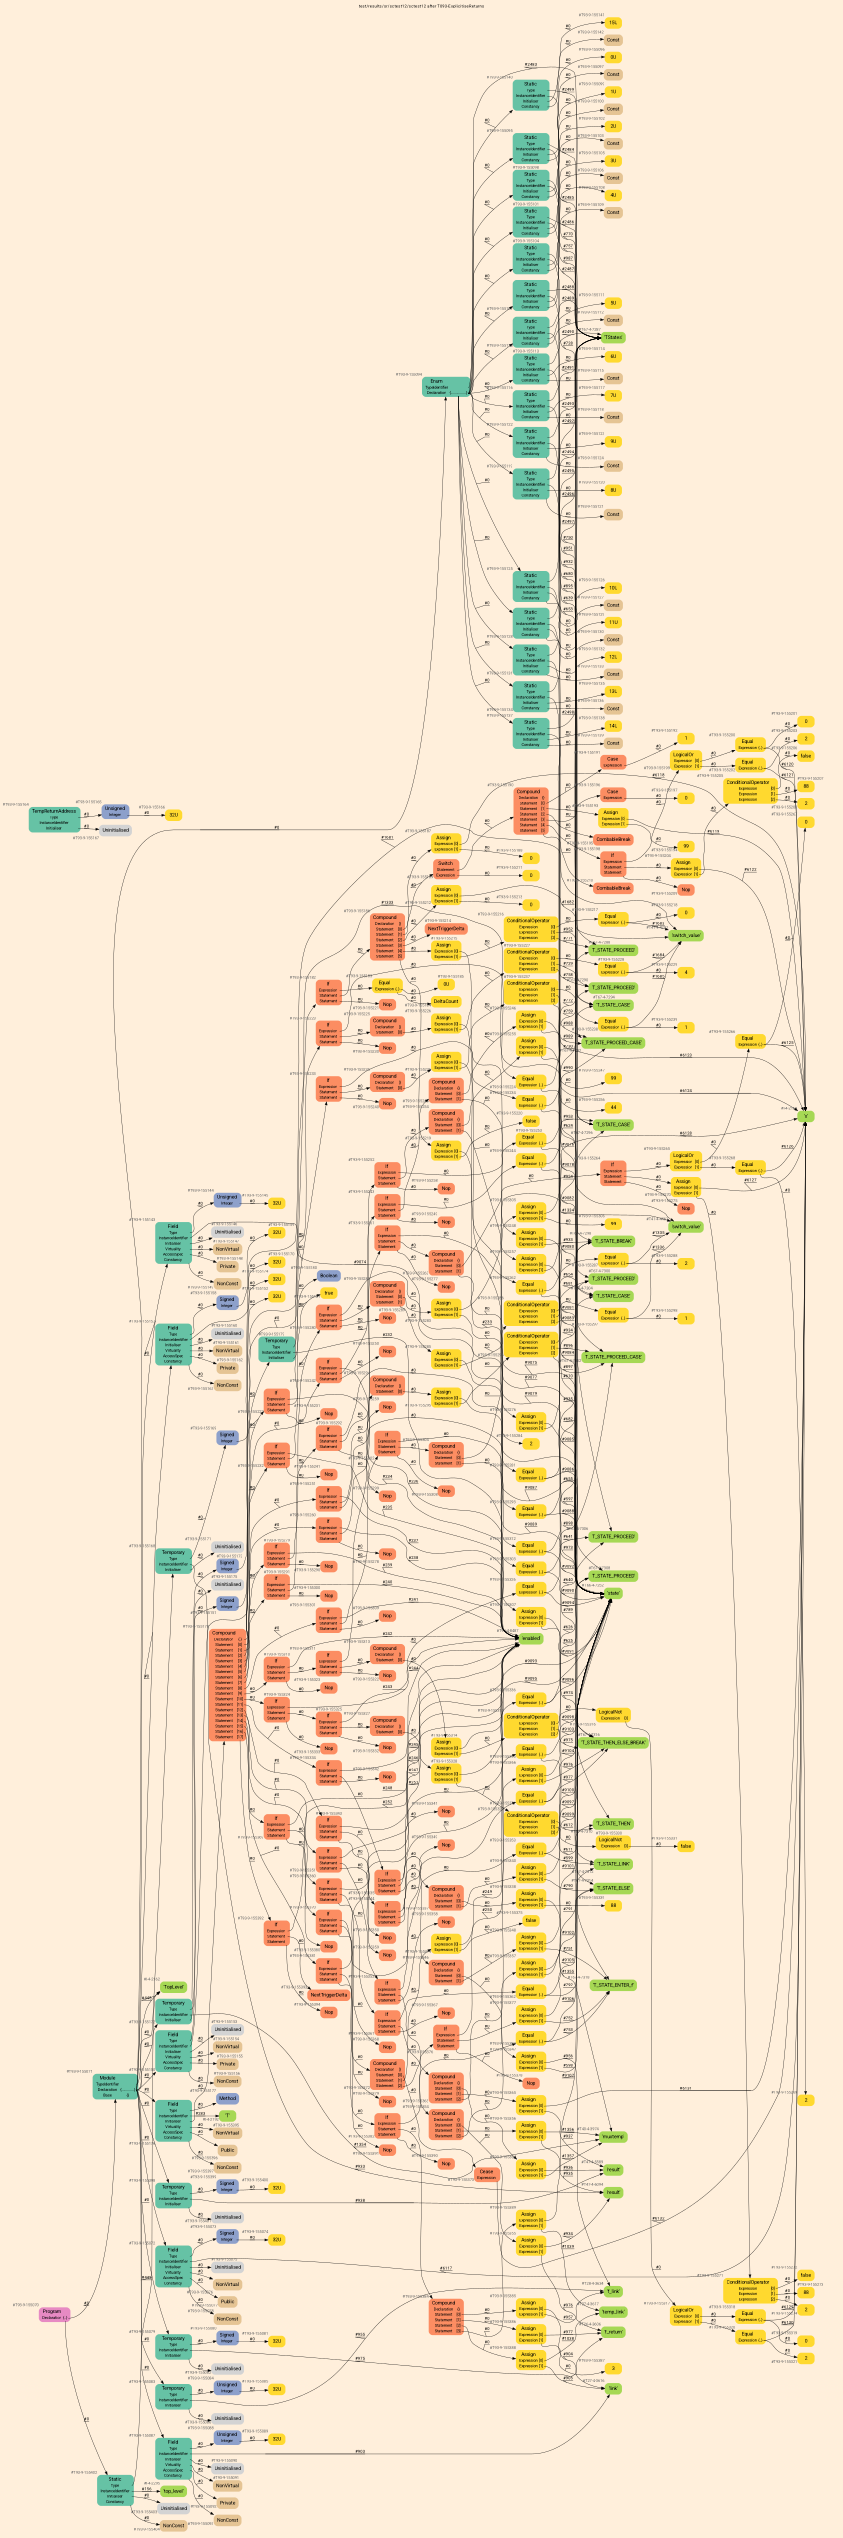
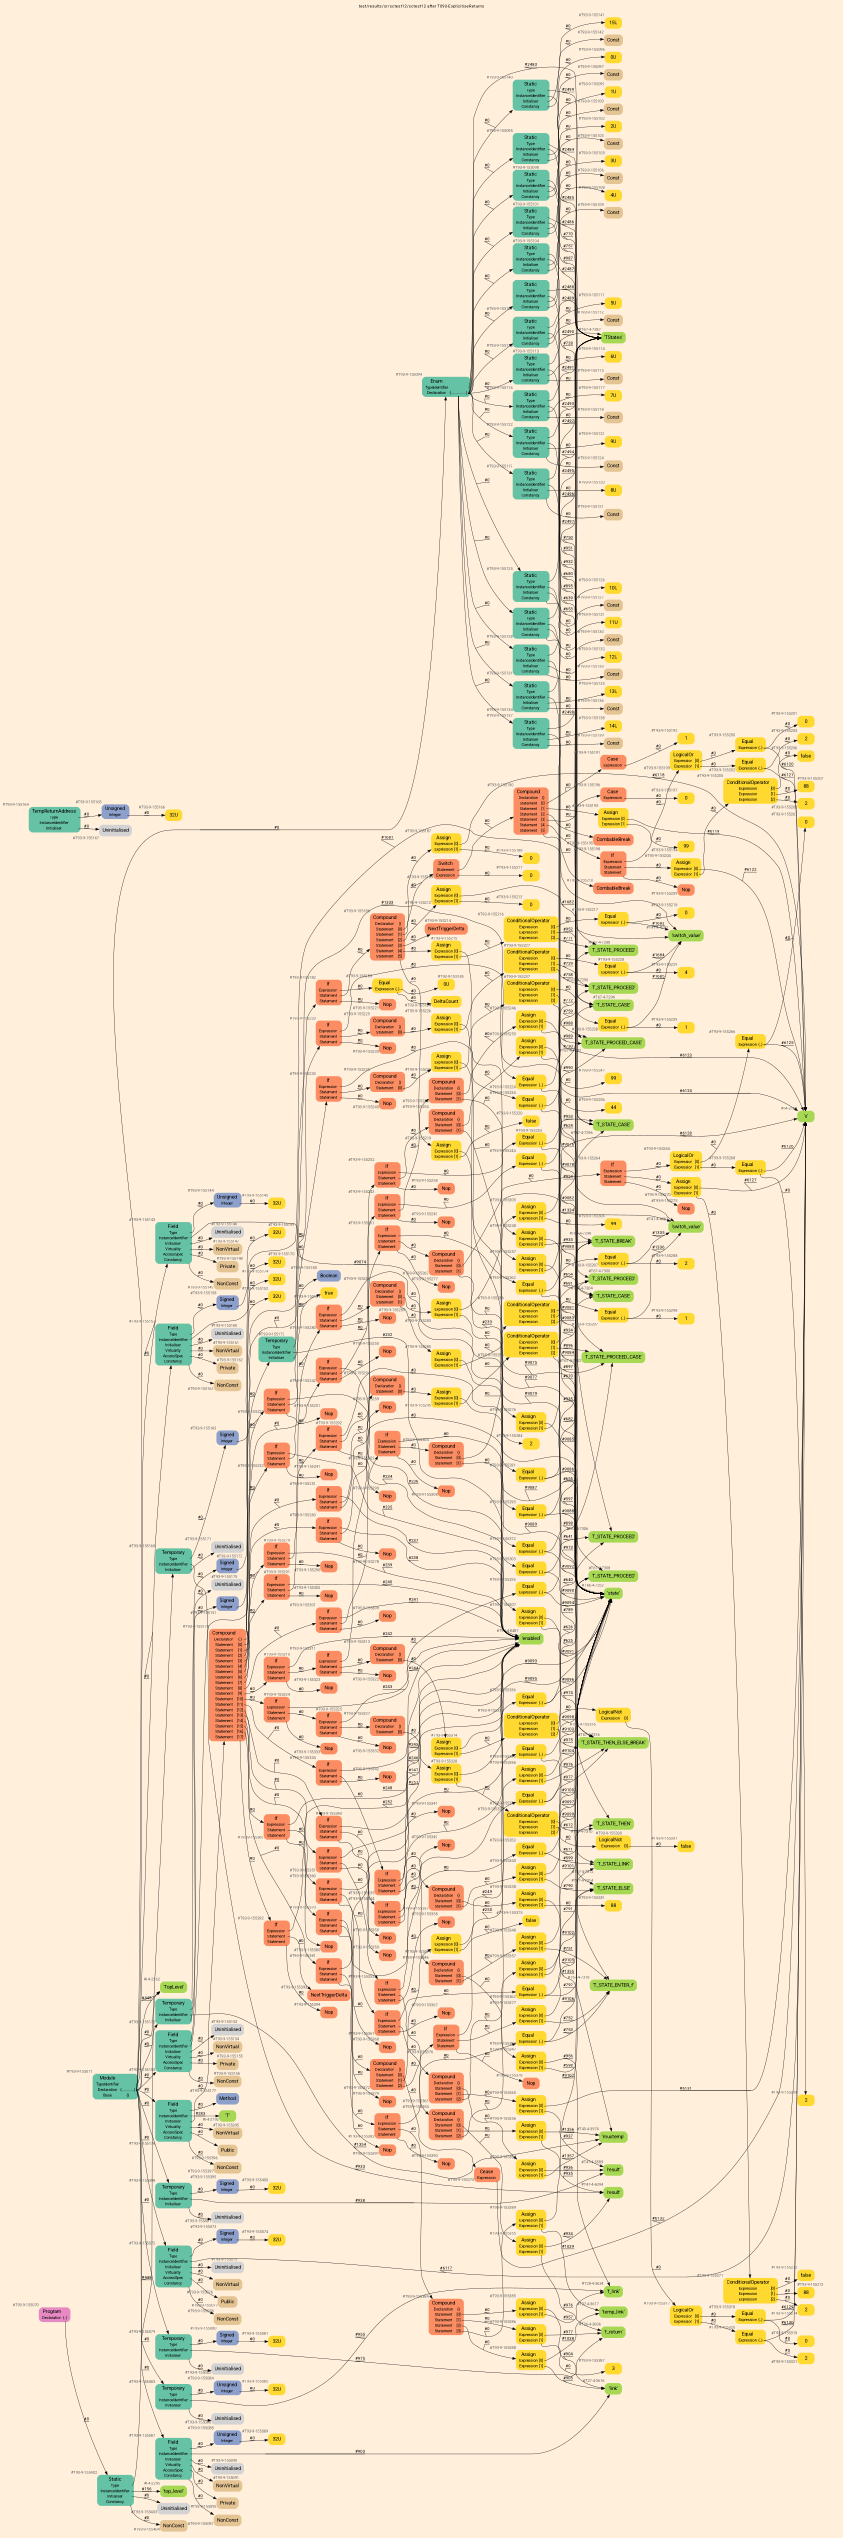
edge "Program" -> "Module": removed, label "#0"
